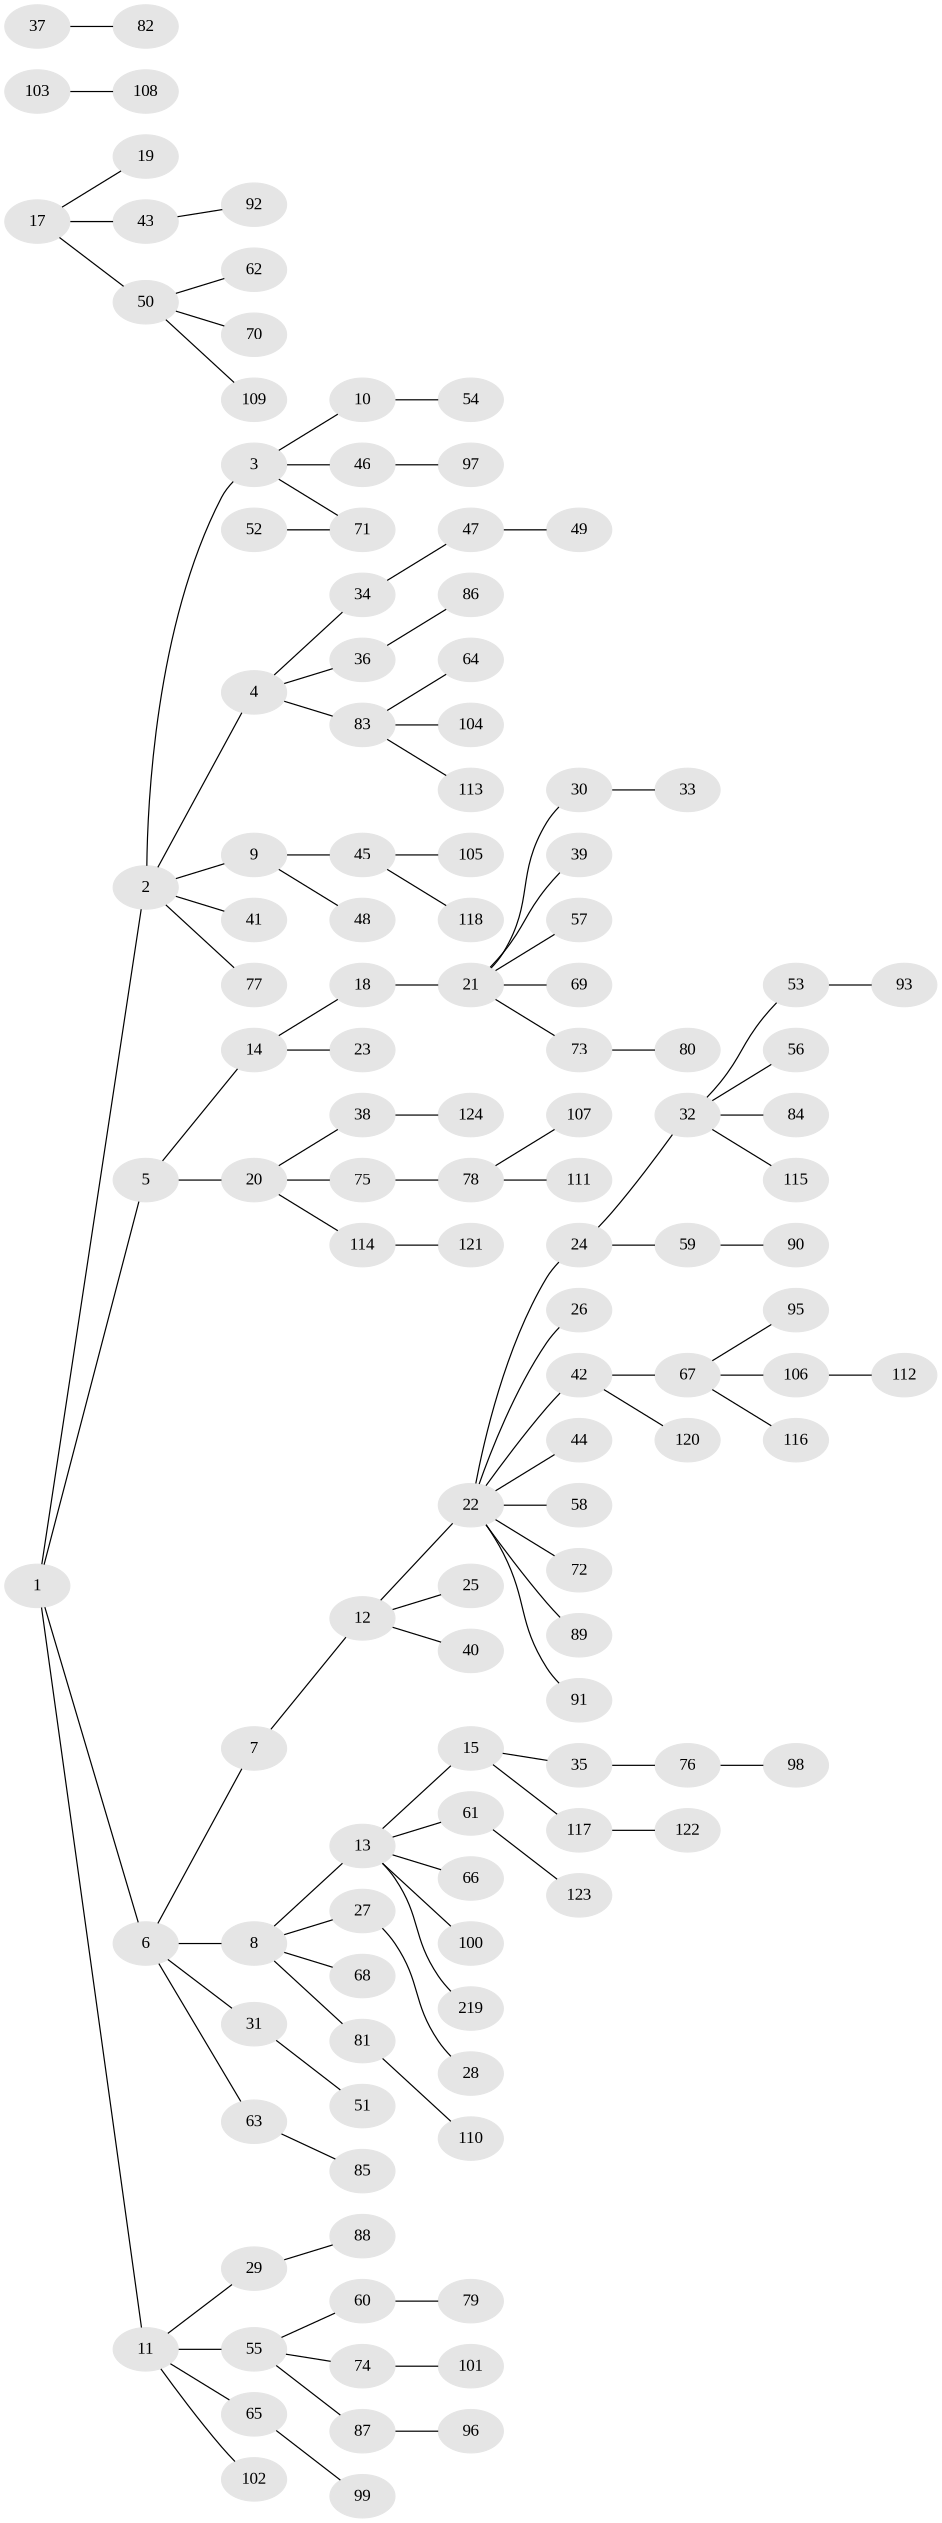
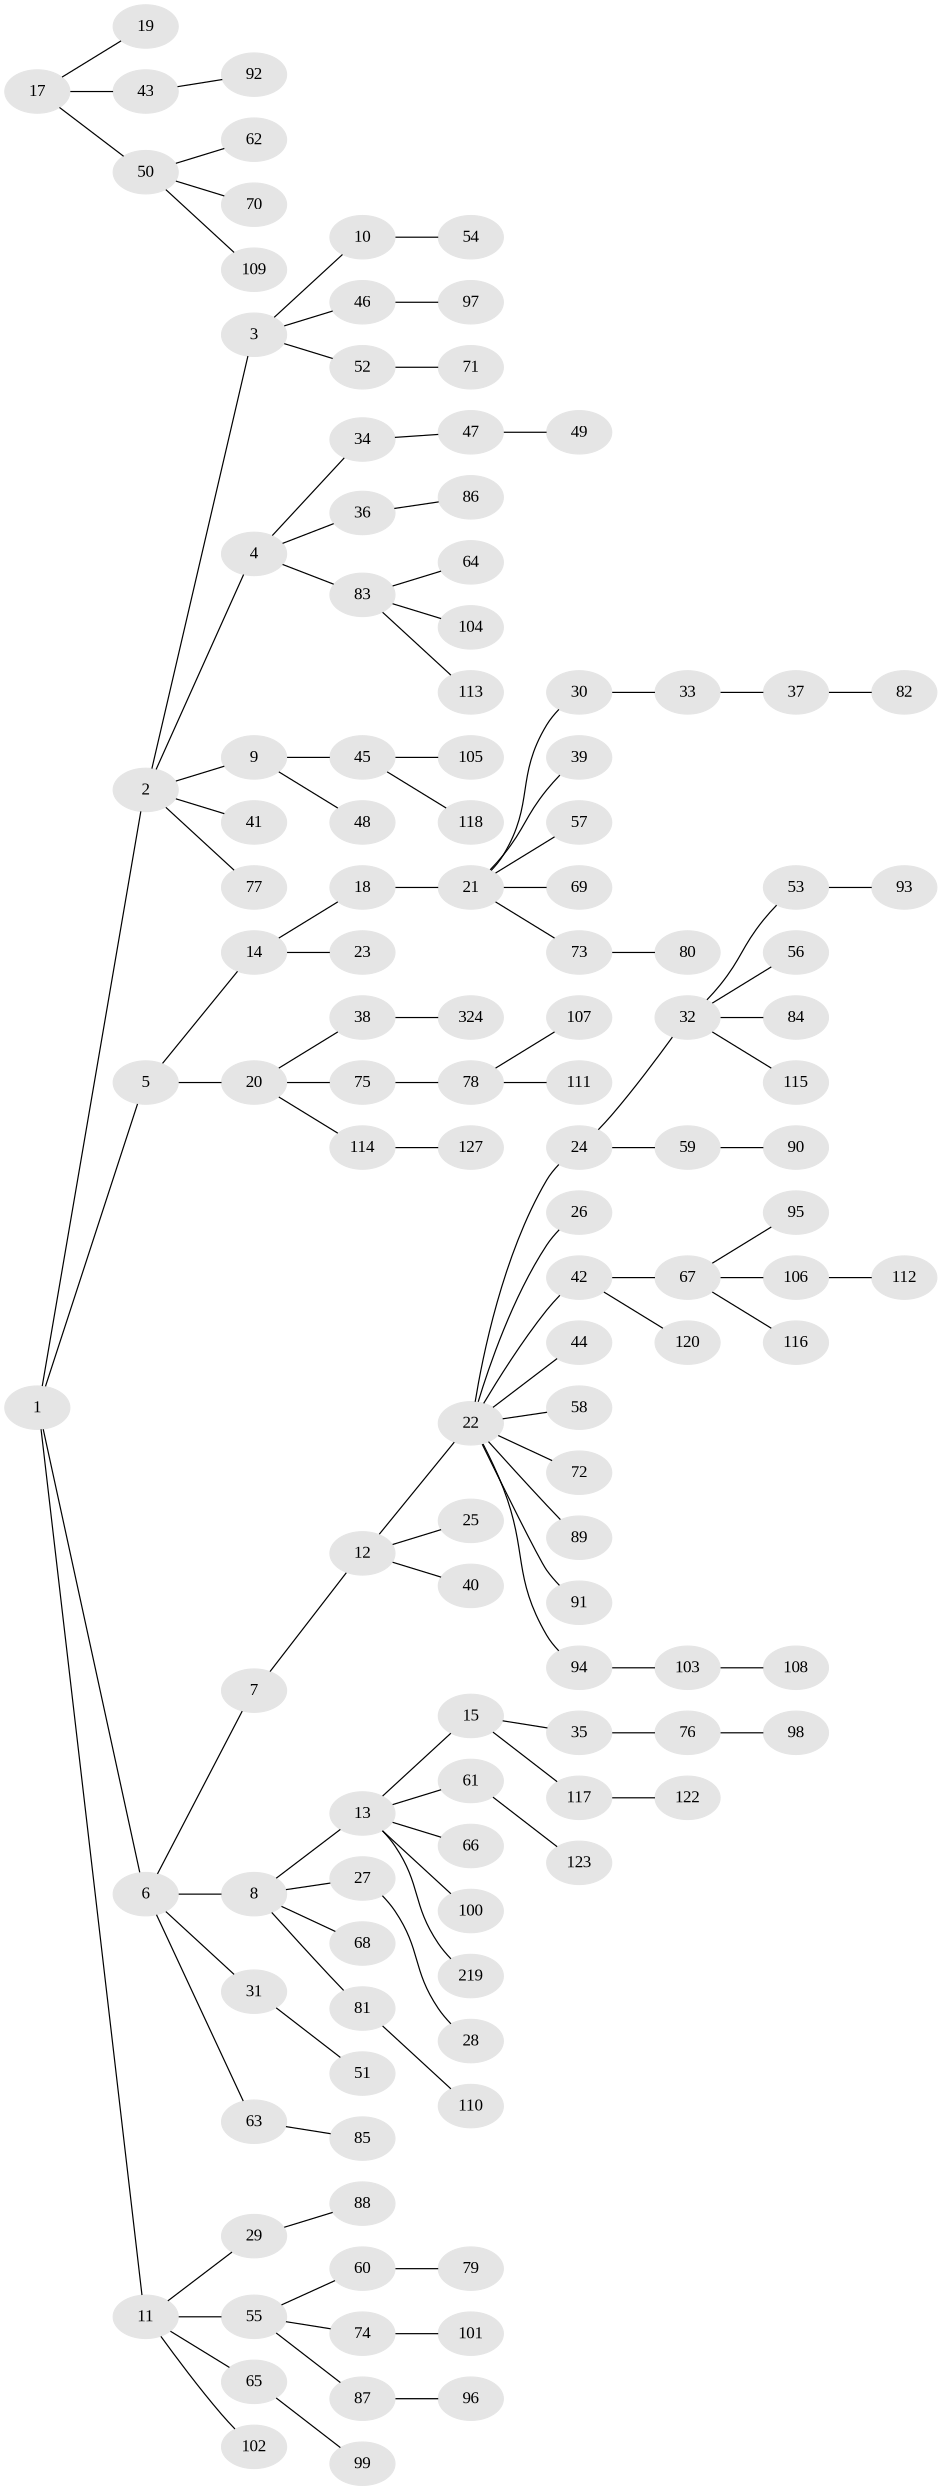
edge "3" -- "71": now "3" -- "52"
edge "33" -- "37": added
node "124": label "124" -> "324"
node "121": label "121" -> "127"
node "94": added
